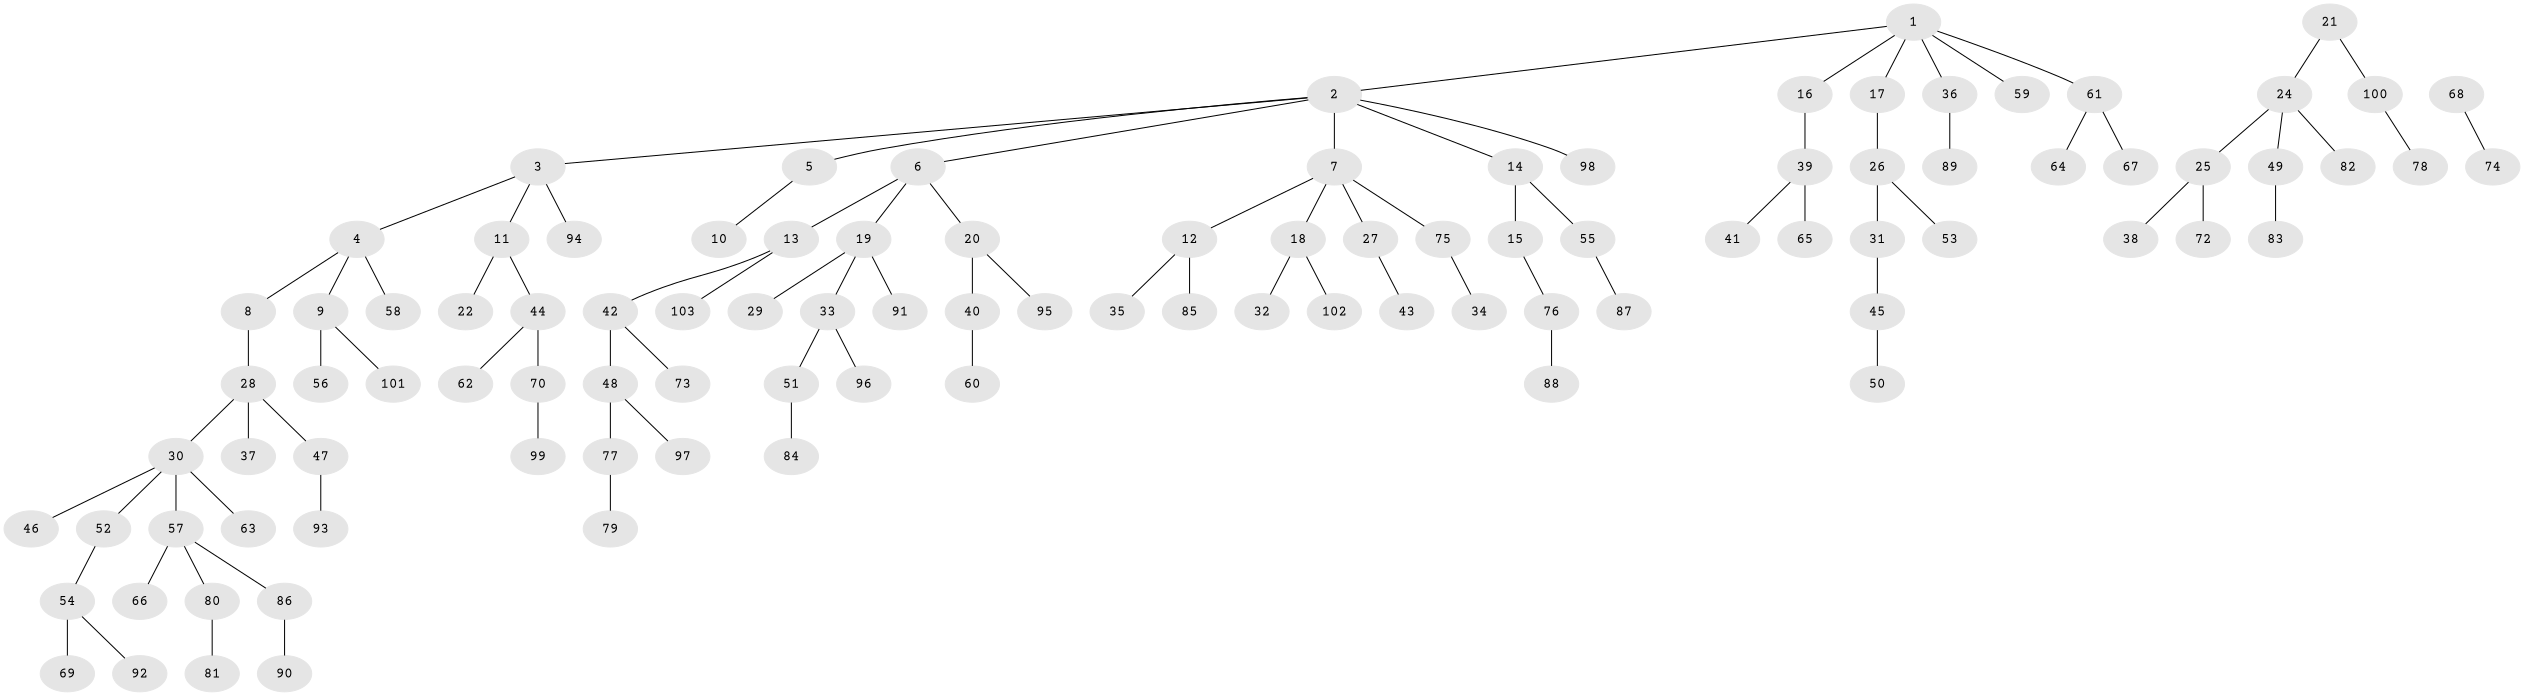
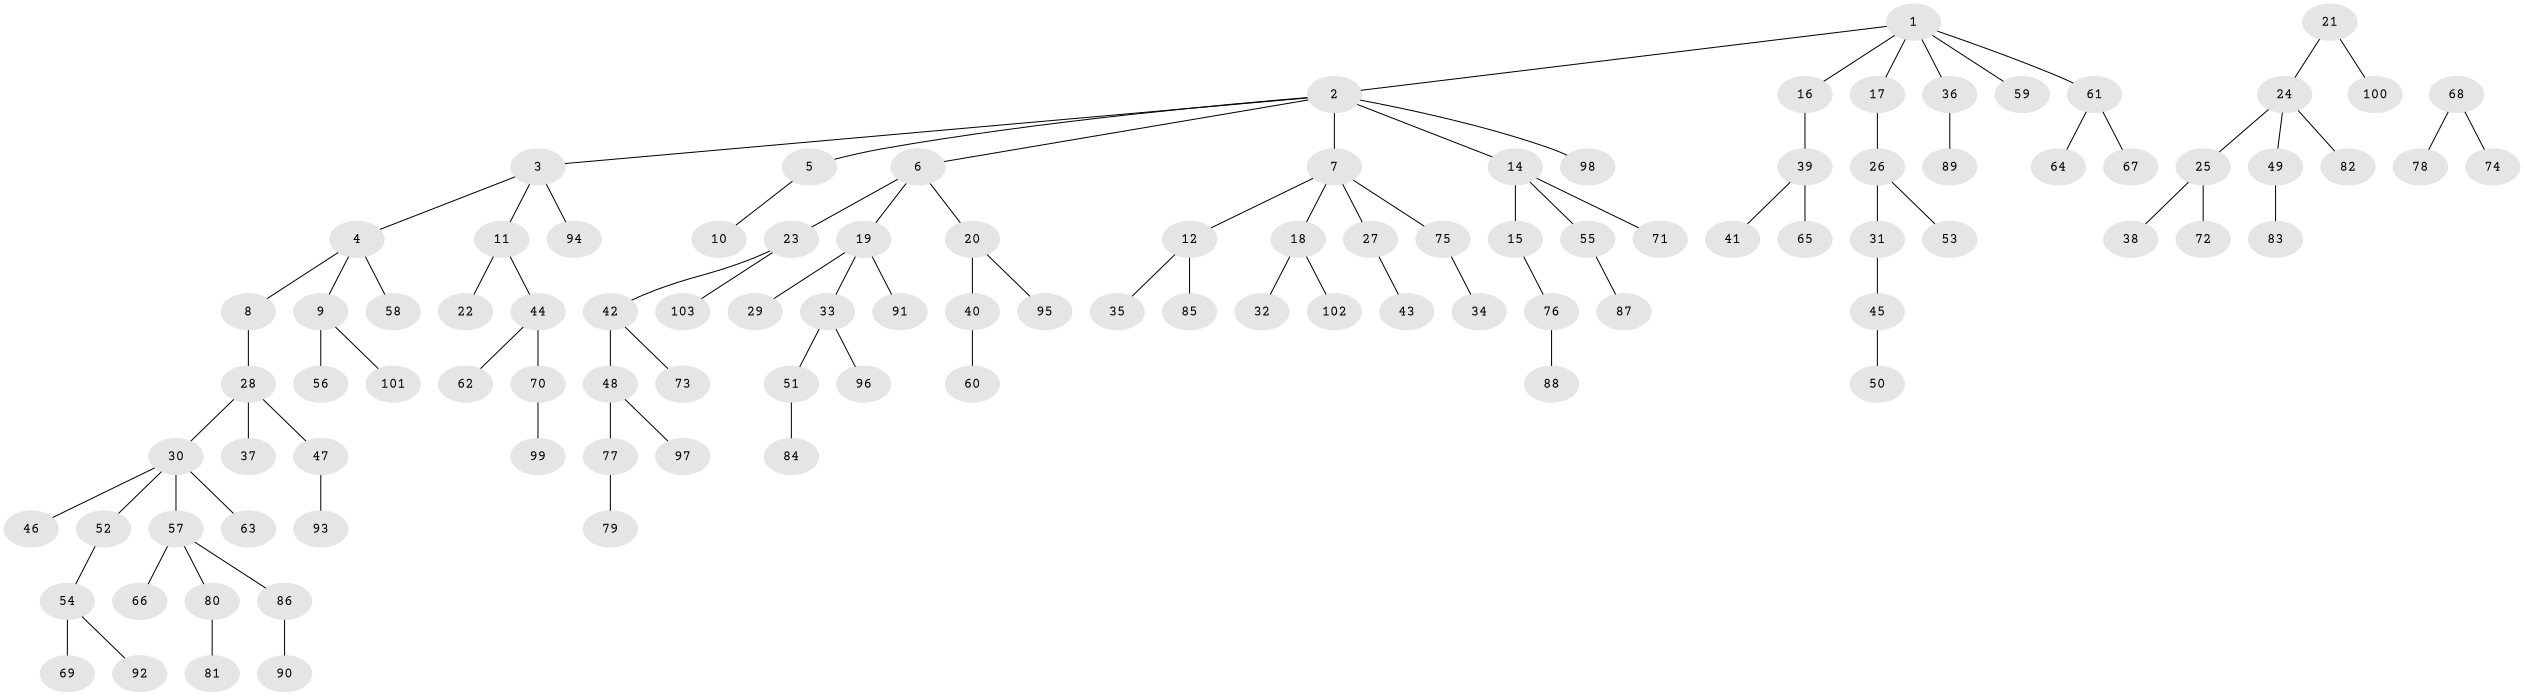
edge "100" -- "78": now "68" -- "78"
node "13": label "13" -> "23"
node "71": added
